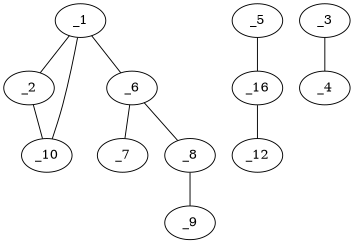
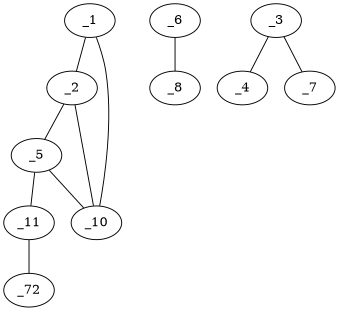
edge "_1" -- "_6": removed
node "_16": label "_16" -> "_11"
edge "_2" -- "_5": added
edge "_6" -- "_7": now "_3" -- "_7"
node "_12": label "_12" -> "_72"
edge "_5" -- "_10": added
node "_9": removed
